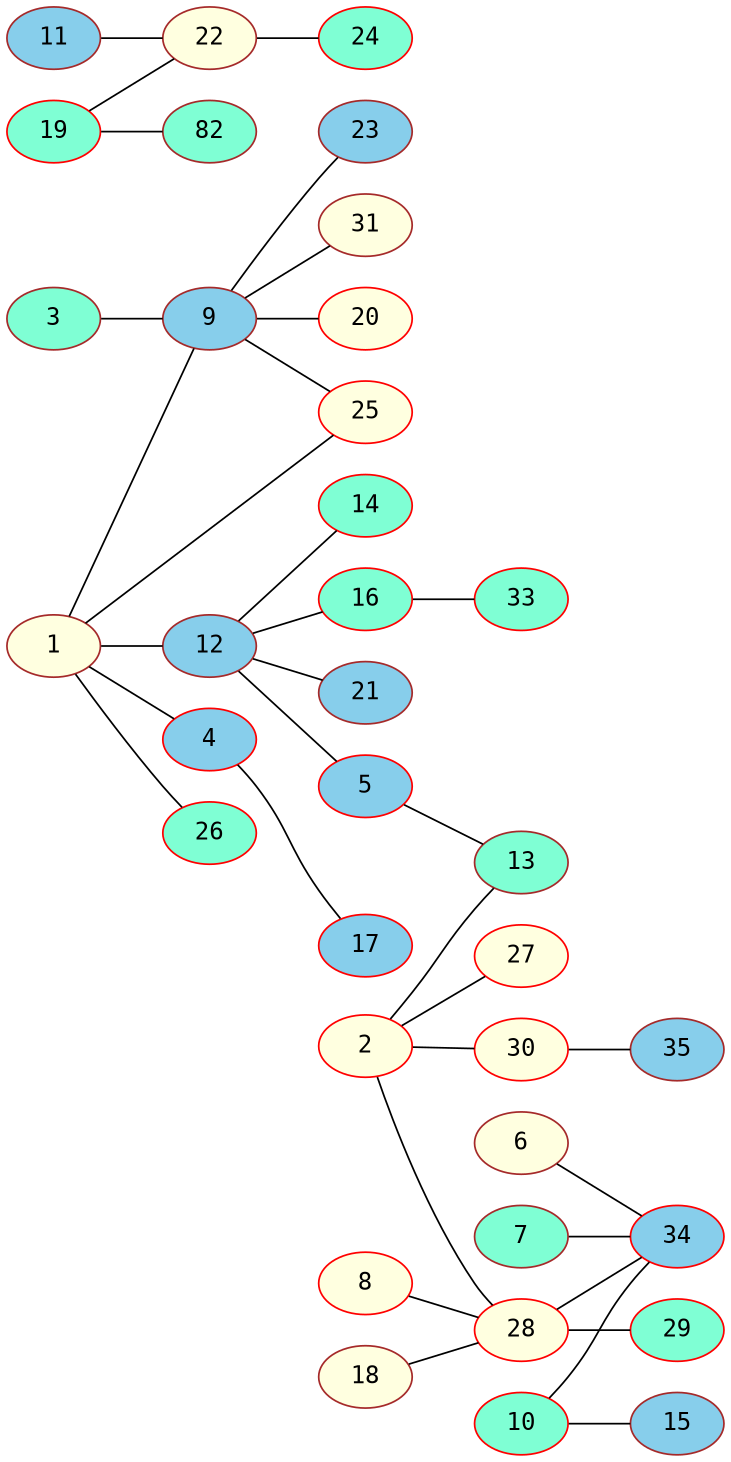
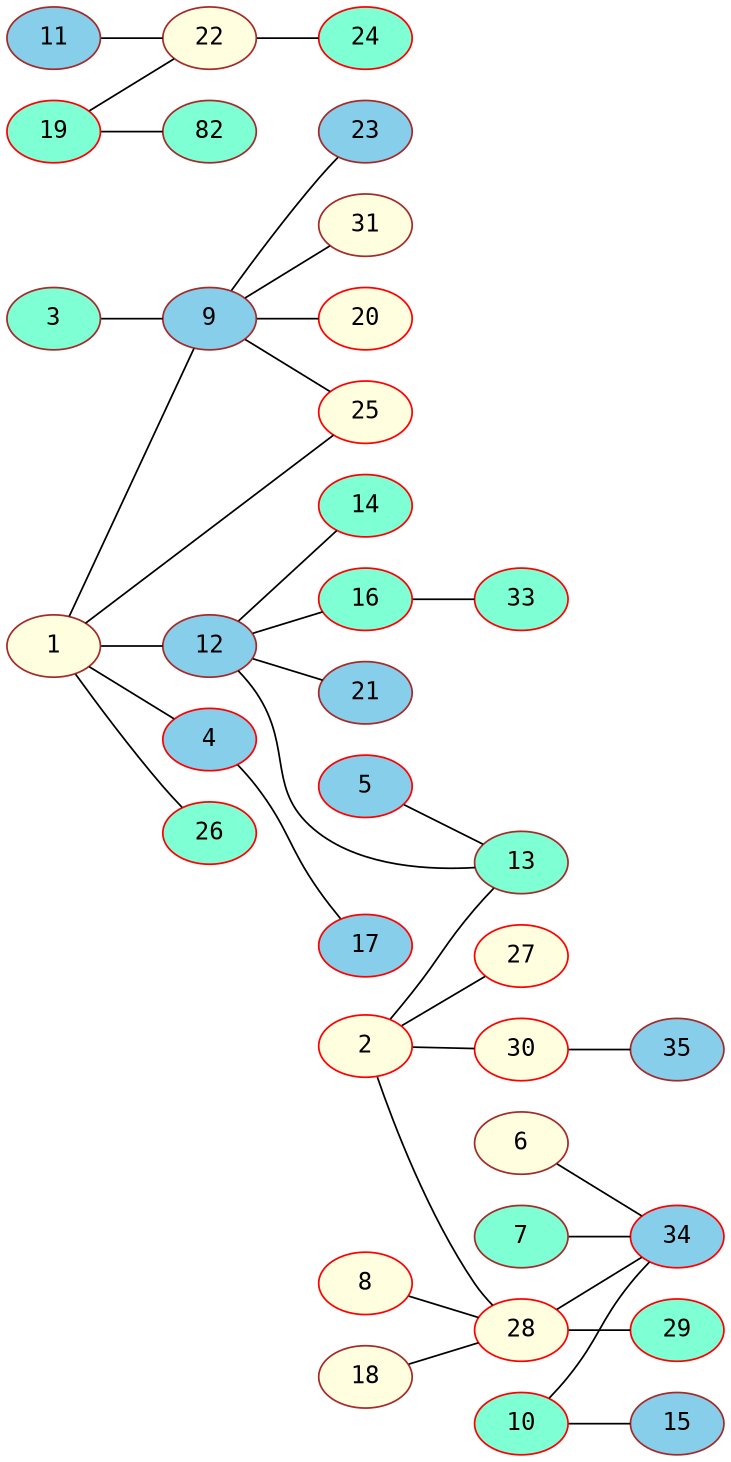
edge "12" -- "5": now "12" -- "13"
